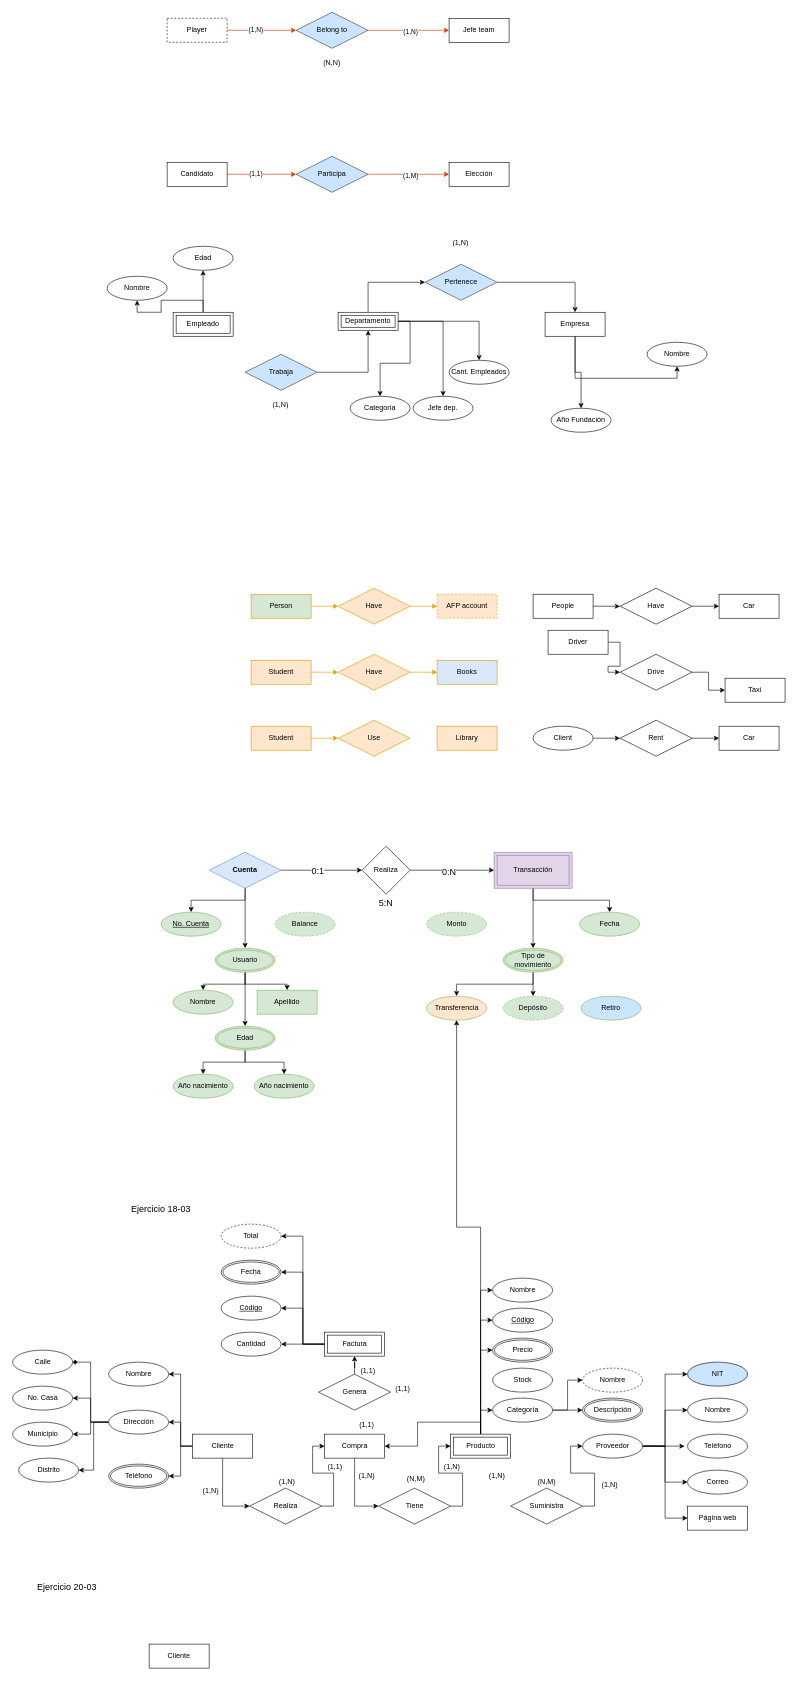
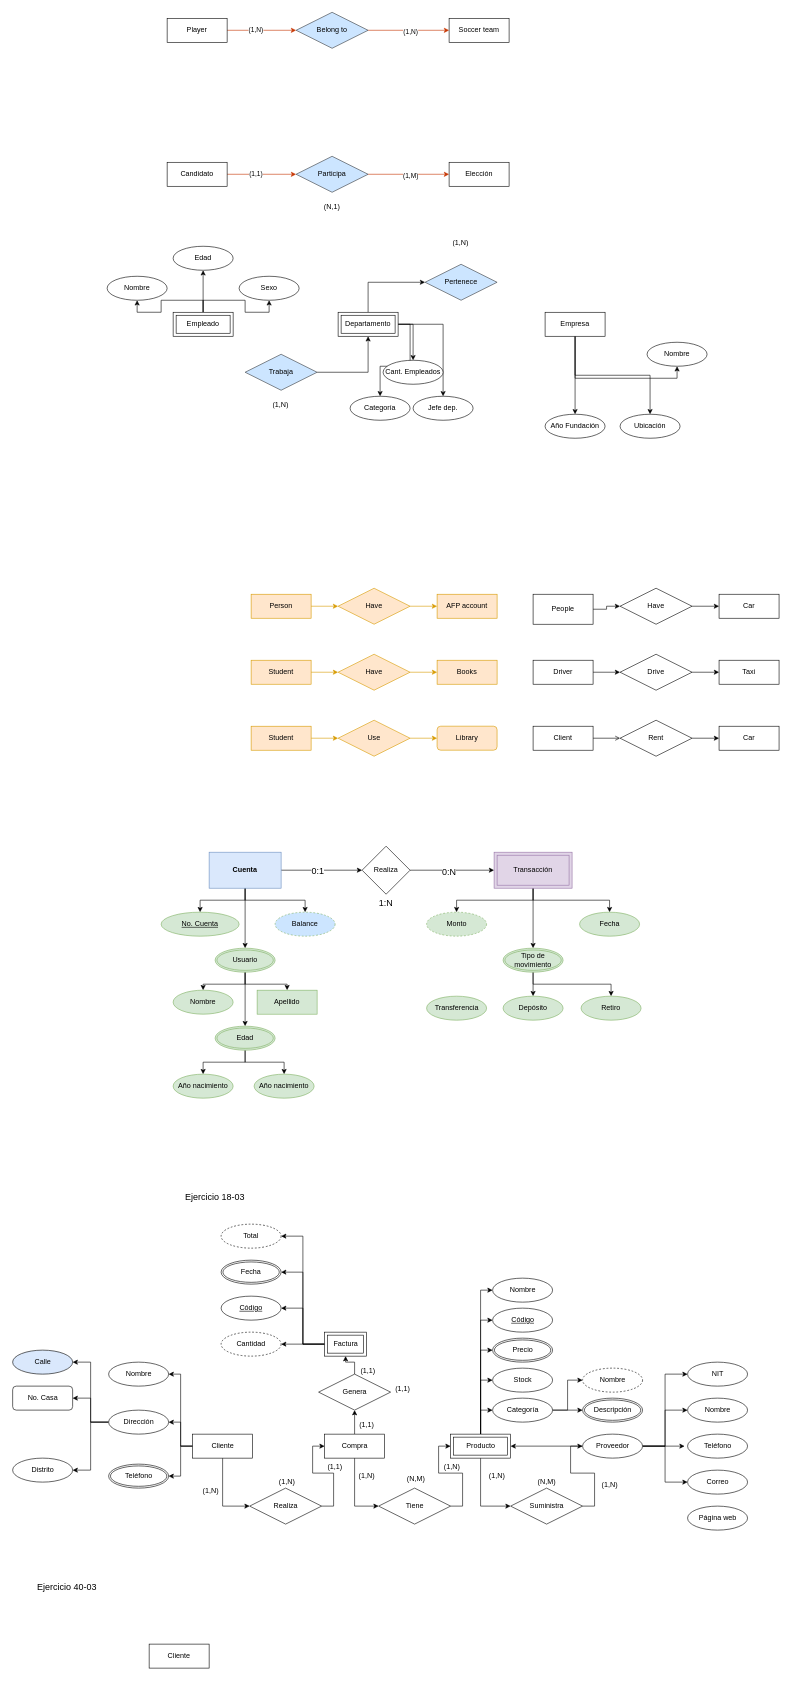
node "Player": style dashed -> solid
node "Jefe team": label "Jefe team" -> "Soccer team"
node "(N,N)": removed
node "(N,1)": added
edge "Pertenece" -> "Empresa": removed
node "Sexo": added
edge "Empleado" -> "Sexo": added
node "Departamento": size 60x18 -> 60x24
node "Cant. Empleados": moved (479, 372) -> (413, 372)
edge "Empresa" -> "Ubicación": added
node "Año Fundación": moved (581, 420) -> (575, 426)
node "Ubicación": added
node "Person": fillcolor #d5e8d4 -> #ffe6cc
node "AFP account": style dashed -> solid
node "People": size 60x24 -> 60x30
node "Driver": moved (578, 642) -> (563, 672)
node "Books": fillcolor #dae8fc -> #ffe6cc
node "Taxi": moved (755, 690) -> (749, 672)
edge "Use" -> "Library": added
node "Library": shape rectangle -> rounded rectangle
node "Client": shape ellipse -> rectangle
edge "Client" -> "Rent": arrowhead classic -> open
node "Cuenta": shape diamond -> rectangle
edge "Cuenta" -> "Balance": added
node "5:N": label "5:N" -> "1:N"
edge "Transacción" -> "Monto": added
node "No. Cuenta": size 60x24 -> 78x24
node "Balance": fillcolor #d5e8d4 -> #cce5ff
edge "Tipo de movimiento" -> "Retiro": added
edge "Tipo de movimiento" -> "Transferencia": removed
node "Transferencia": fillcolor #ffe6cc -> #d5e8d4
node "Depósito": style dashed -> solid
node "Retiro": fillcolor #cce5ff -> #d5e8d4
edge "Producto" -> "Transferencia": now "Producto" -> "Suministra"
node "Ejercicio 18-03": moved (161, 1209) -> (215, 1197)
node "Cantidad": style solid -> dashed
node "Factura": size 60x24 -> 42x24
node "Calle": fillcolor #ffffff -> #dae8fc
edge "Dirección" -> "Calle": arrowhead diamond -> classic
node "NIT": fillcolor #cce5ff -> #ffffff
node "No. Casa": shape ellipse -> rounded rectangle
edge "Compra" -> "Genera": added
node "Municipio": removed
edge "Dirección" -> "Municipio": removed
edge "Producto" -> "Compra": now "Producto" -> "Stock"
node "Distrito": moved (49, 1470) -> (43, 1470)
edge "Proveedor" -> "Página web": now "Proveedor" -> "Producto"
node "Página web": shape rectangle -> ellipse
node "Ejercicio 20-03": label "Ejercicio 20-03" -> "Ejercicio 40-03"
